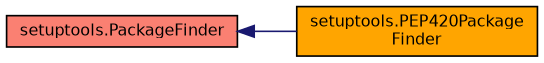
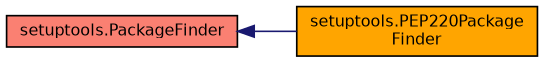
node "setuptools.PEP420Package Finder": label "setuptools.PEP420Package Finder" -> "setuptools.PEP220Package Finder"
